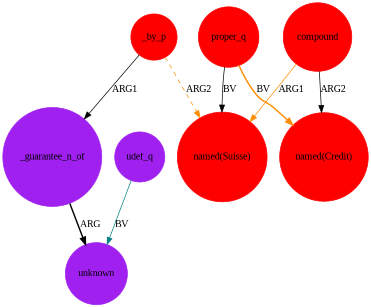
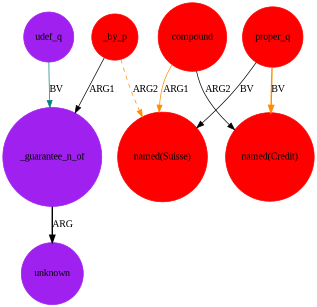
edge "udef_q" -> "unknown": now "udef_q" -> "_guarantee_n_of"
